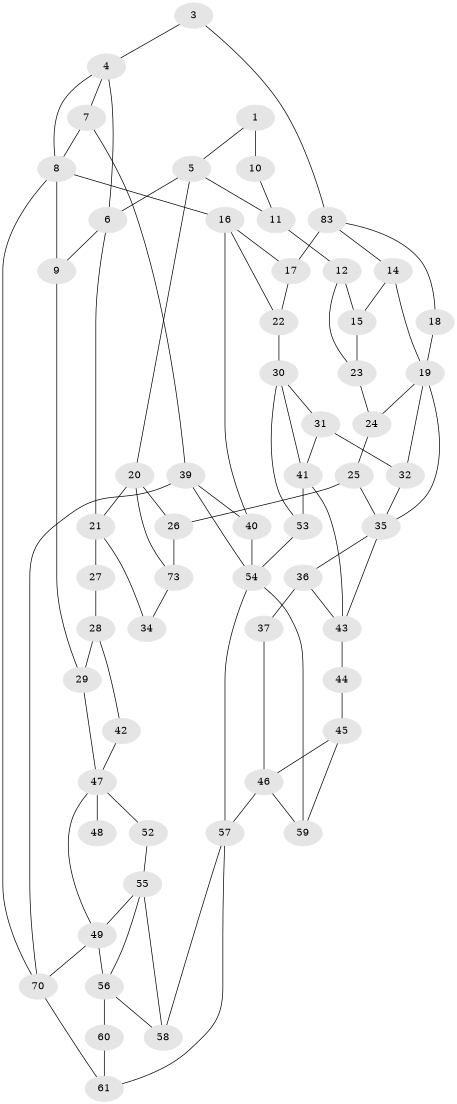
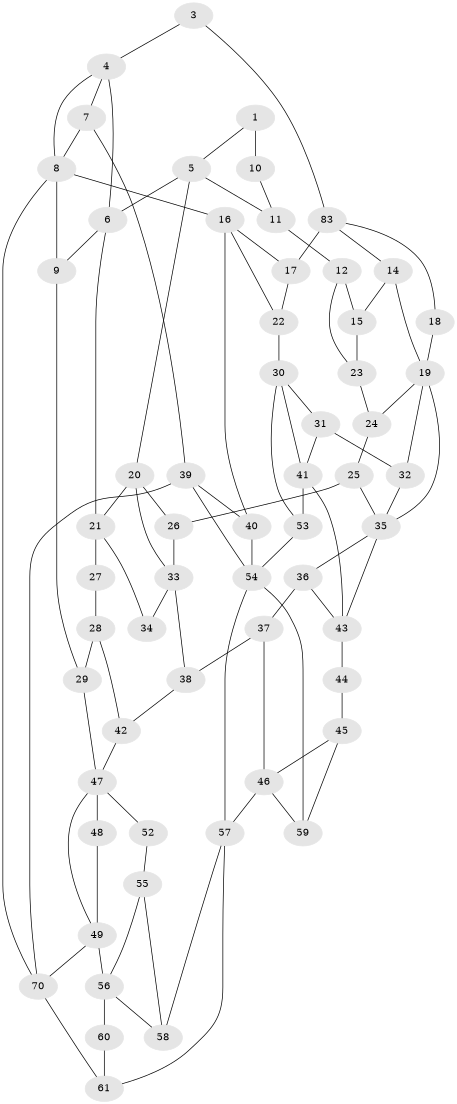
node "73": label "73" -> "33"
node "38": added
edge "55" -- "49": now "48" -- "49"
